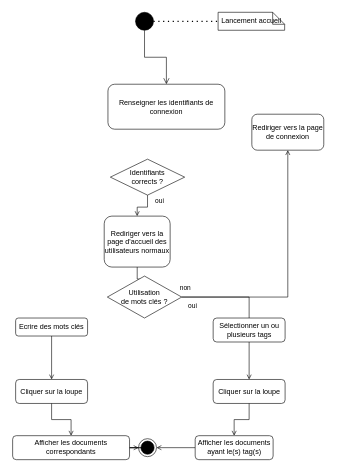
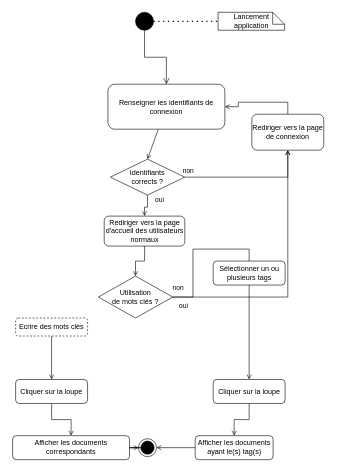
node "Lancement accueil": label "Lancement accueil" -> "Lancement application"
edge "Rediriger vers la page de connexion" -> "Renseigner les identifiants de connexion": added
edge "Renseigner les identifiants de connexion" -> "Identifiants corrects ?": added
edge "Identifiants corrects ?" -> "Rediriger vers la page de connexion": added, label "non"
node "Rediriger vers la page d'accueil des utilisateurs normaux": size 66x51 -> 81x30
node "Utilisation de mots clés ?": moved (144, 297) -> (135, 297)
node "Ecrire des mots clés": style solid -> dashed
node "Sélectionner un ou plusieurs tags": moved (249, 330) -> (249, 273)
